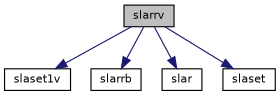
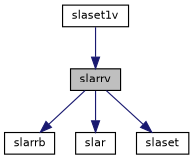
edge "slarrv" -> "slaset1v": reversed
